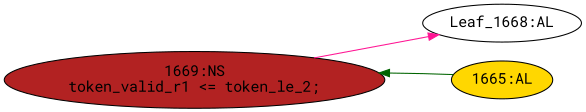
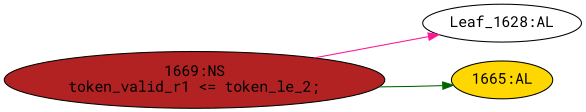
node "Leaf_1668:AL": label "Leaf_1668:AL" -> "Leaf_1628:AL"
edge "1665:AL" -> "1669:NS token_valid_r1 <= token_le_2;": reversed
